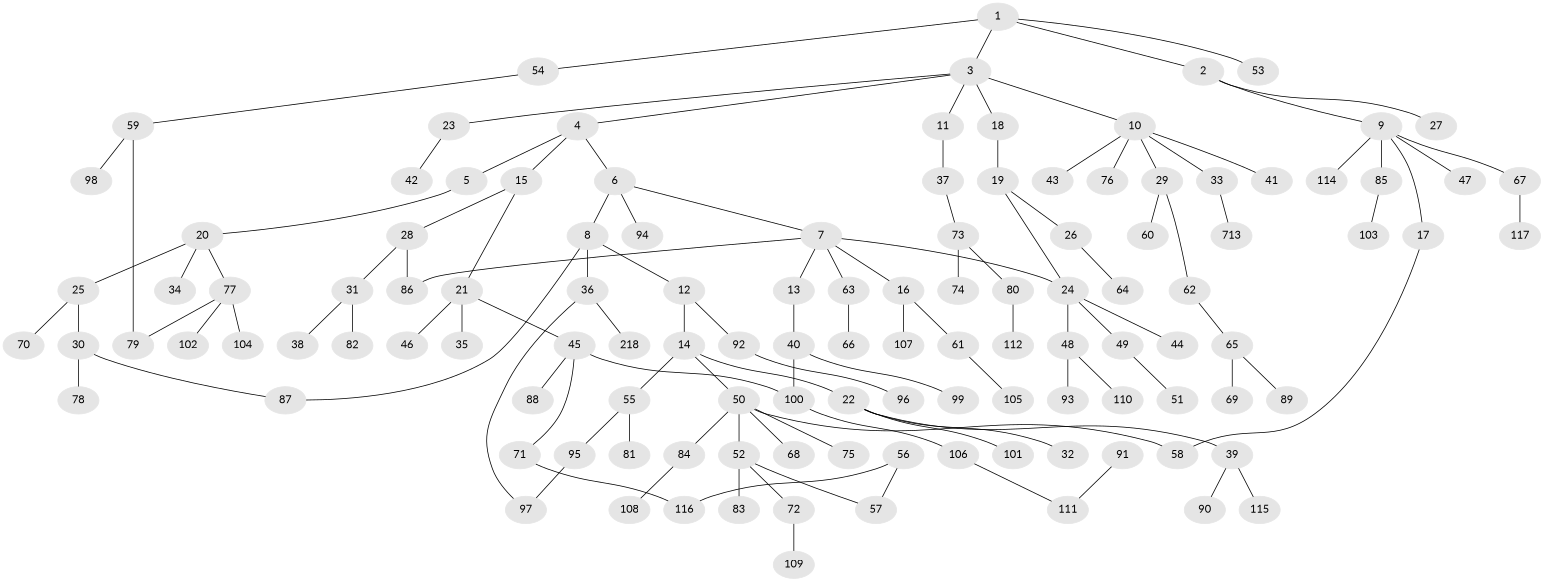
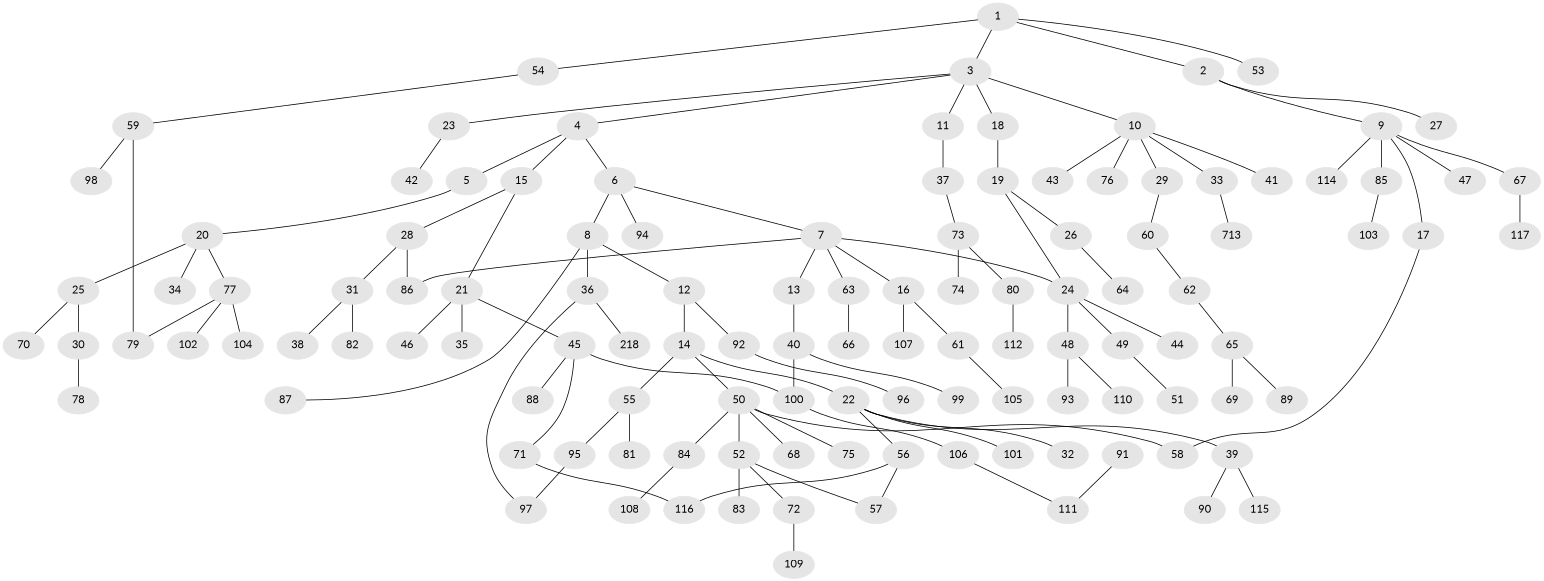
edge "29" -- "62": now "60" -- "62"
edge "30" -- "87": removed
edge "22" -- "56": added
